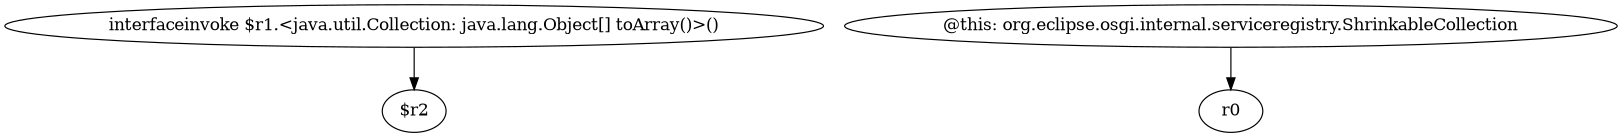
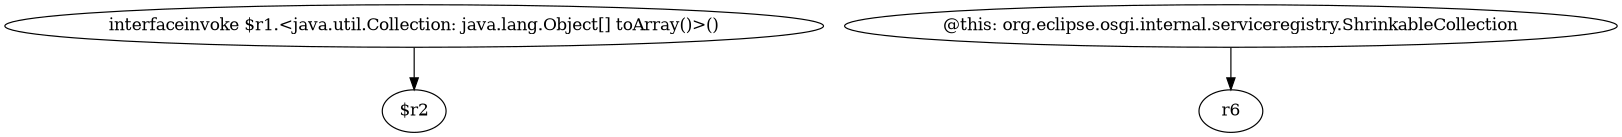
node "r0": label "r0" -> "r6"
